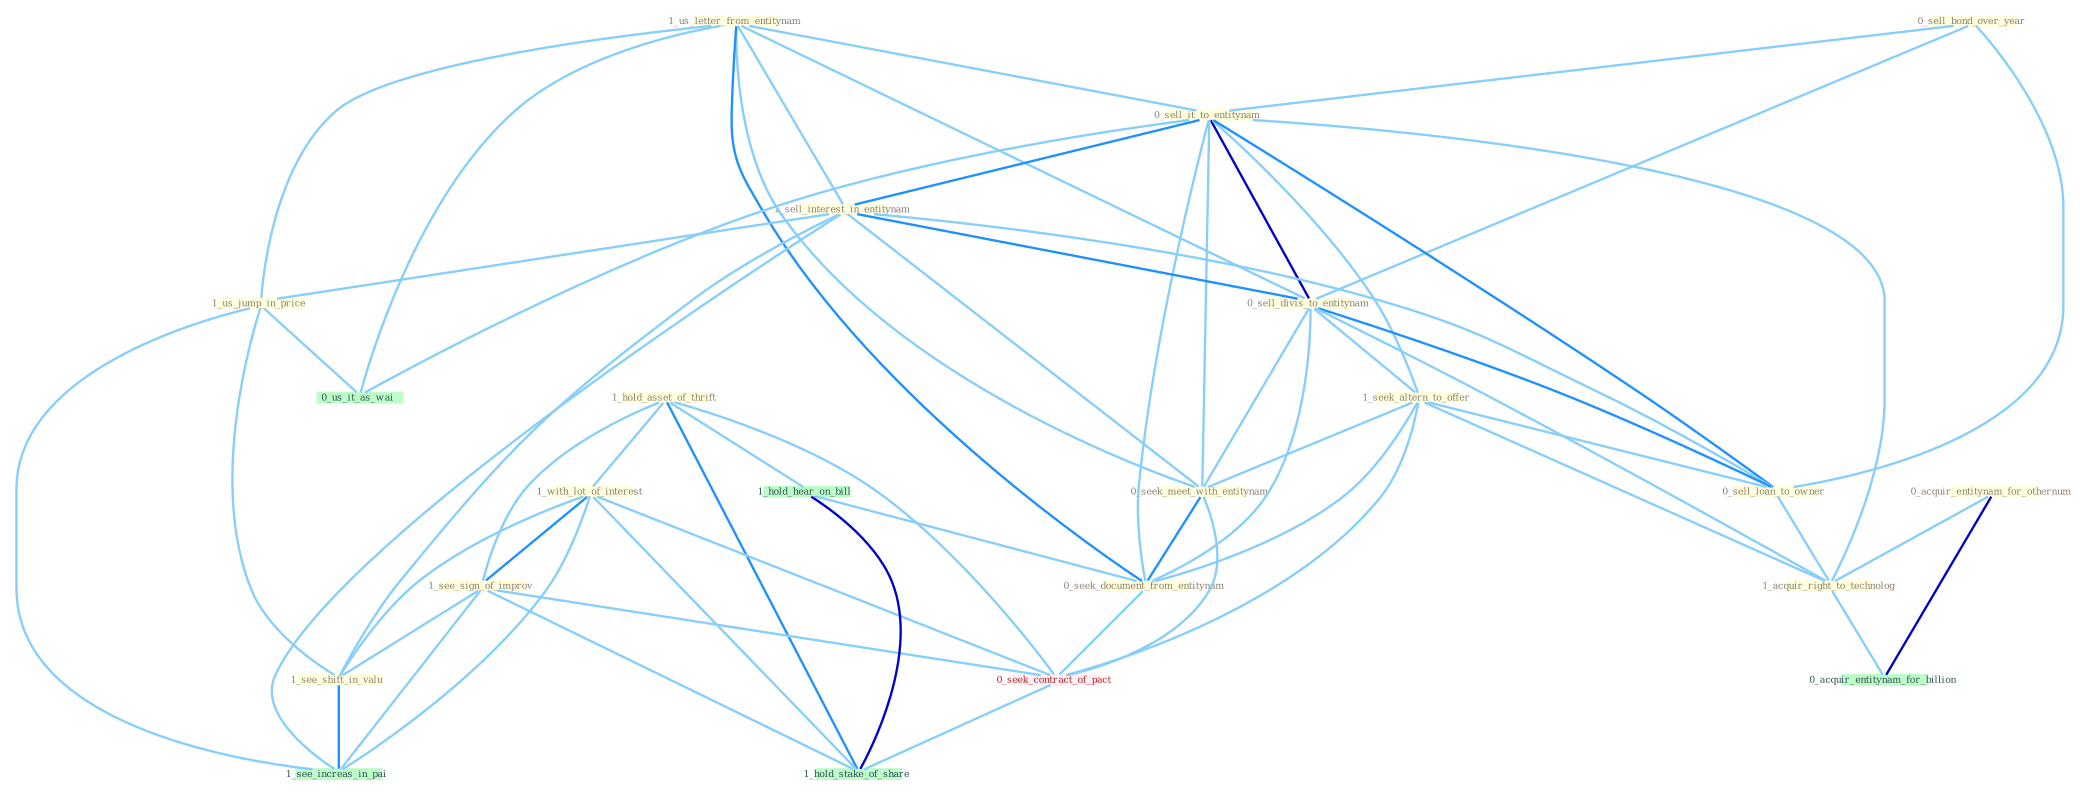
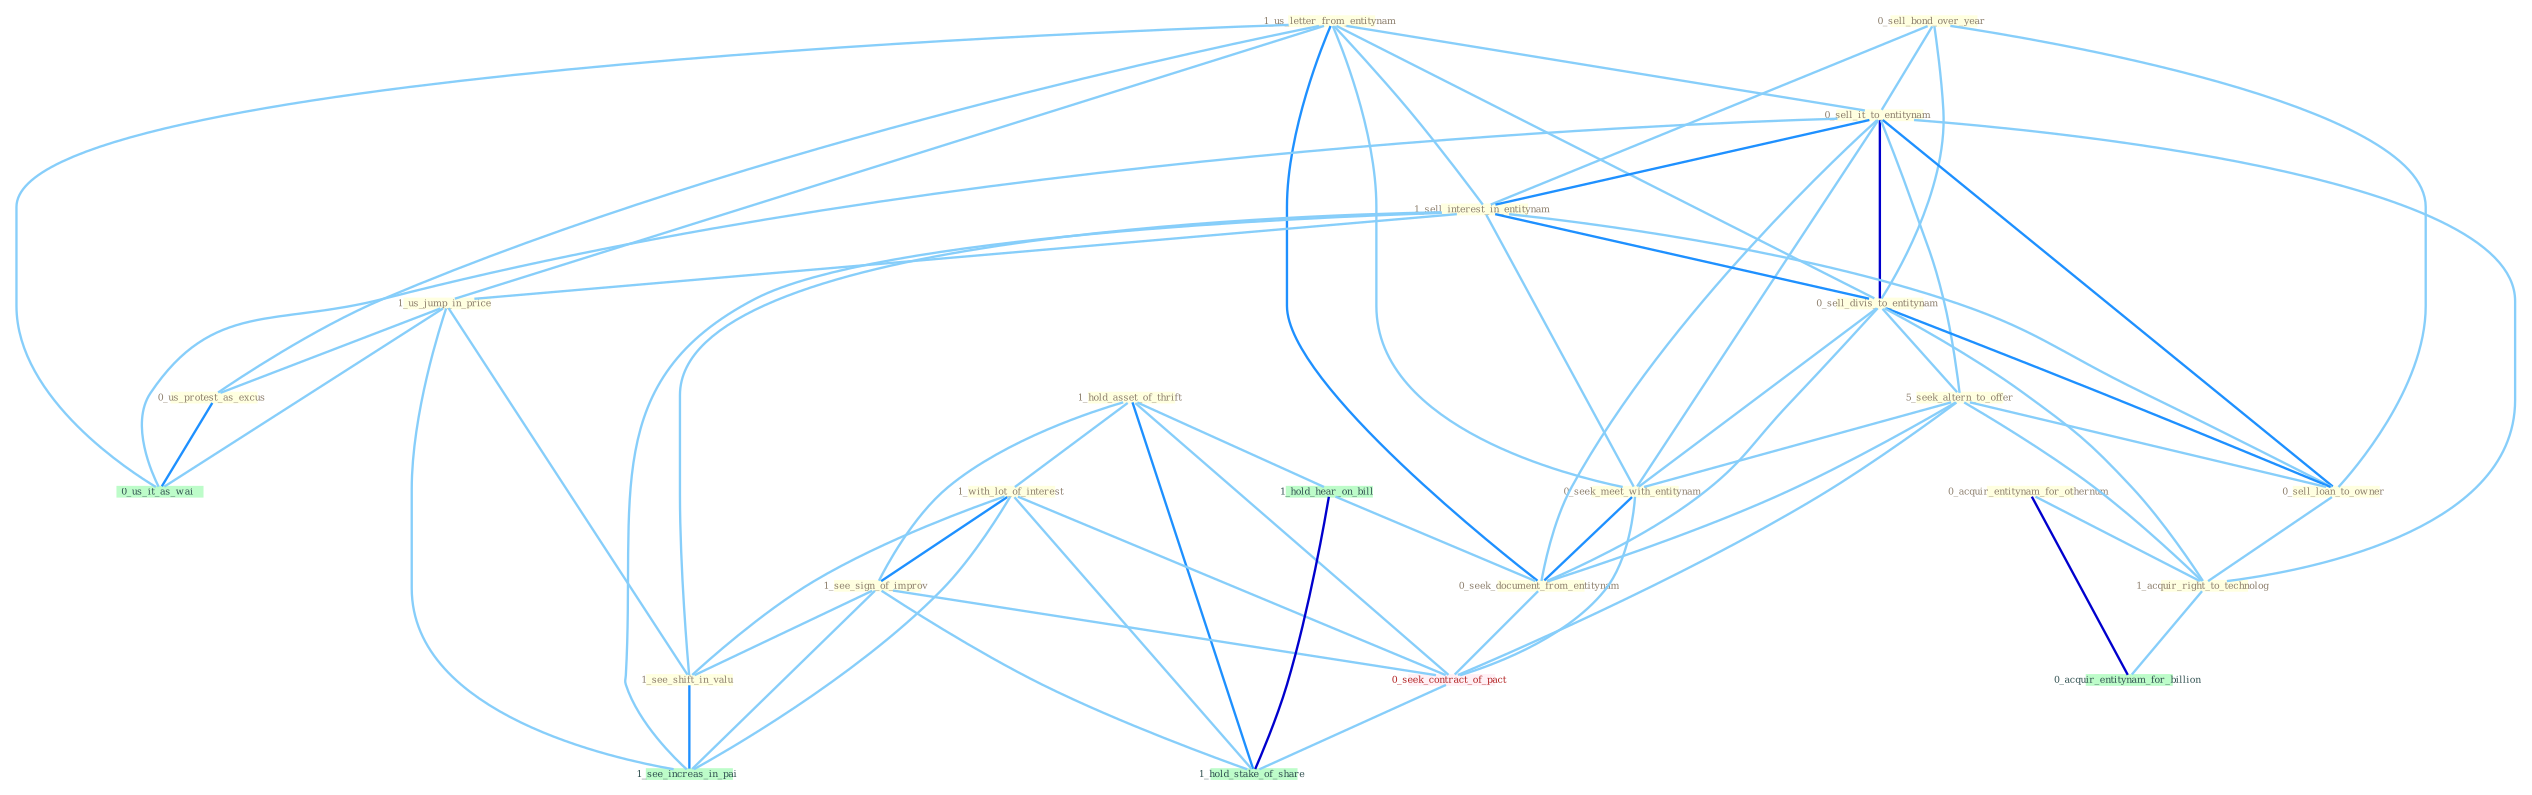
edge "0_sell_bond_over_year" -- "1_sell_interest_in_entitynam": added
node "0_us_protest_as_excus": added
node "1_seek_altern_to_offer": label "1_seek_altern_to_offer" -> "5_seek_altern_to_offer"
